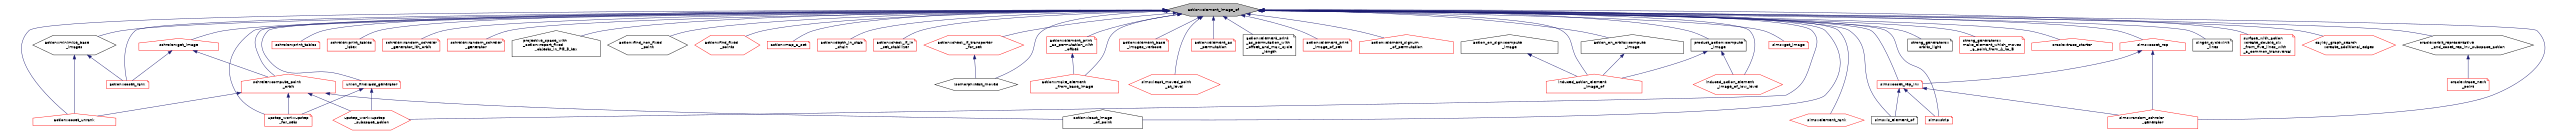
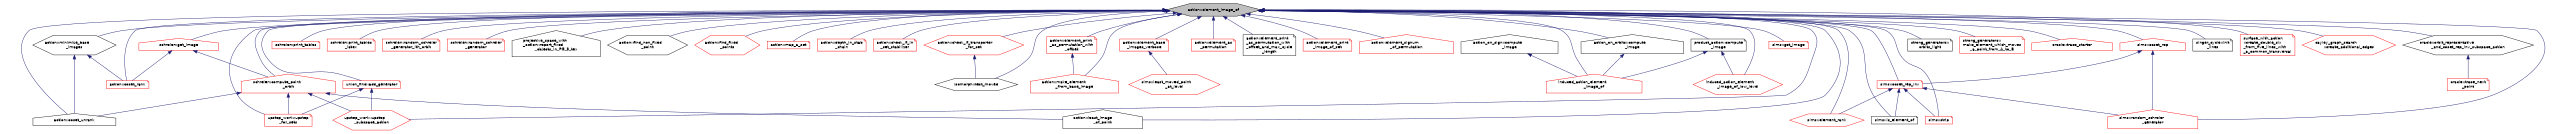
edge "sims::least_moved_point _at_level" -> "action::element_image_of": now "sims::least_moved_point _at_level" -> "action::element_base _images_verbose"
edge "sims::element_rank" -> "sims::coset_rep_inv": added
node "action::coset_unrank": color red -> black
